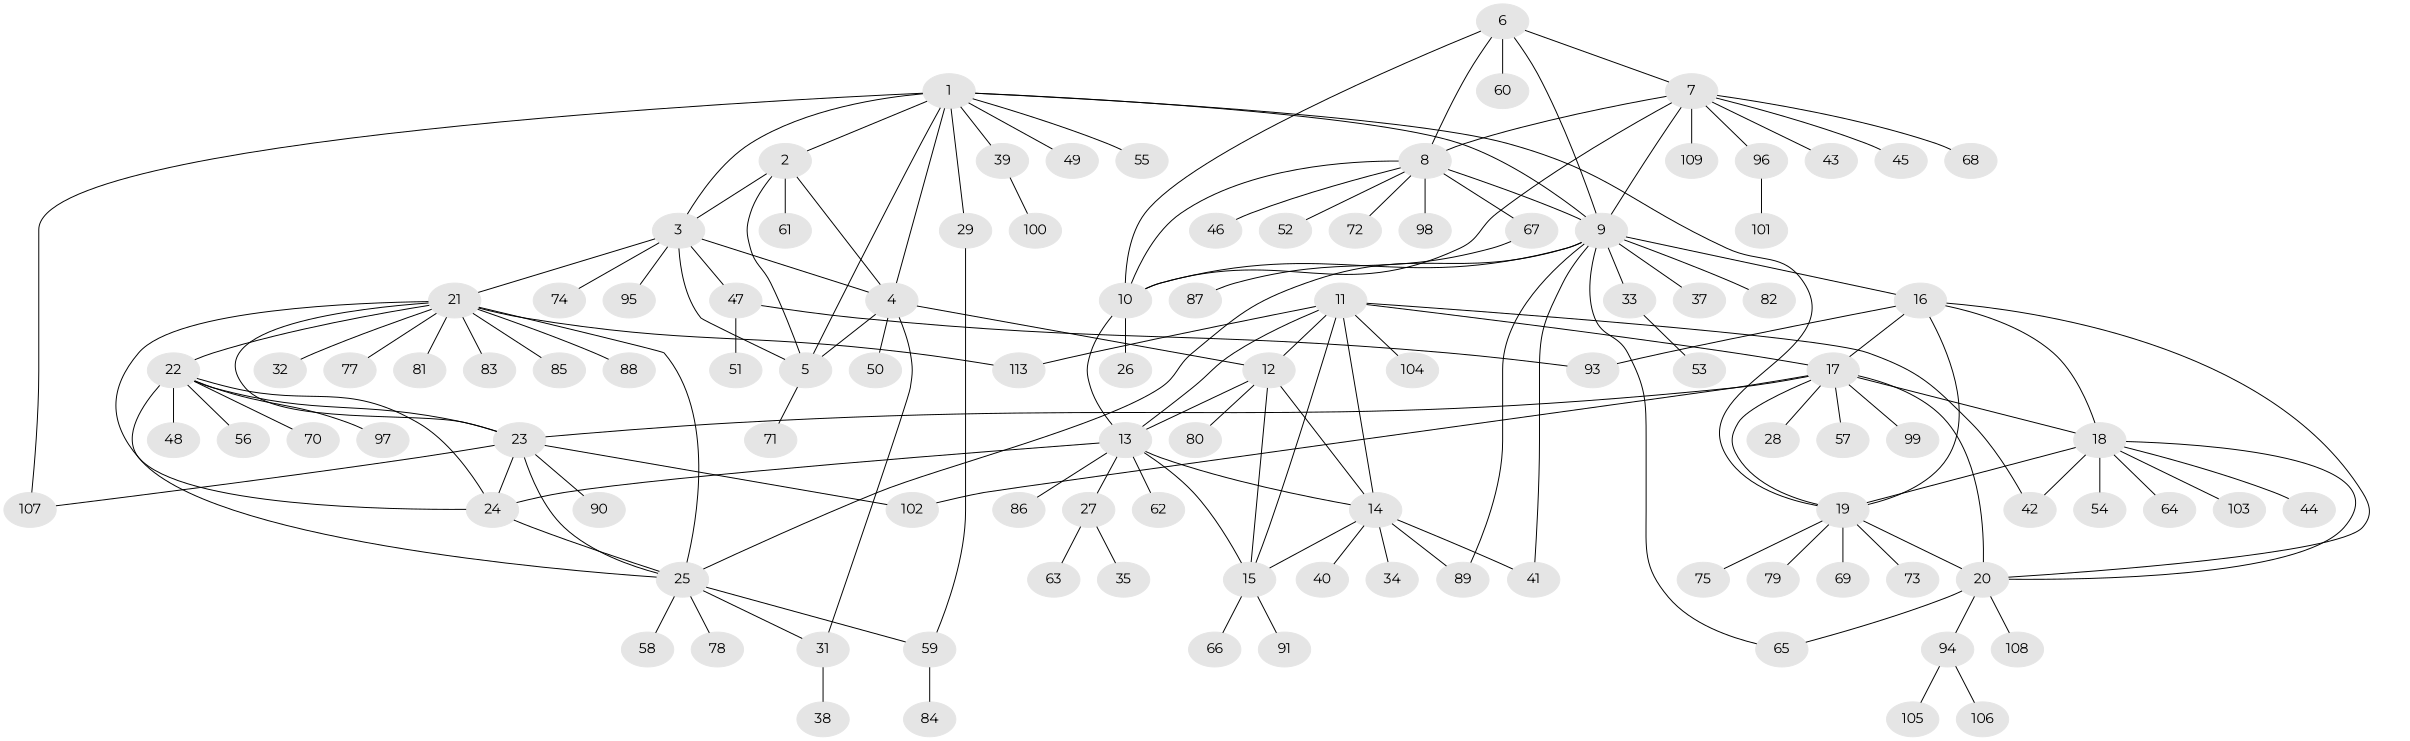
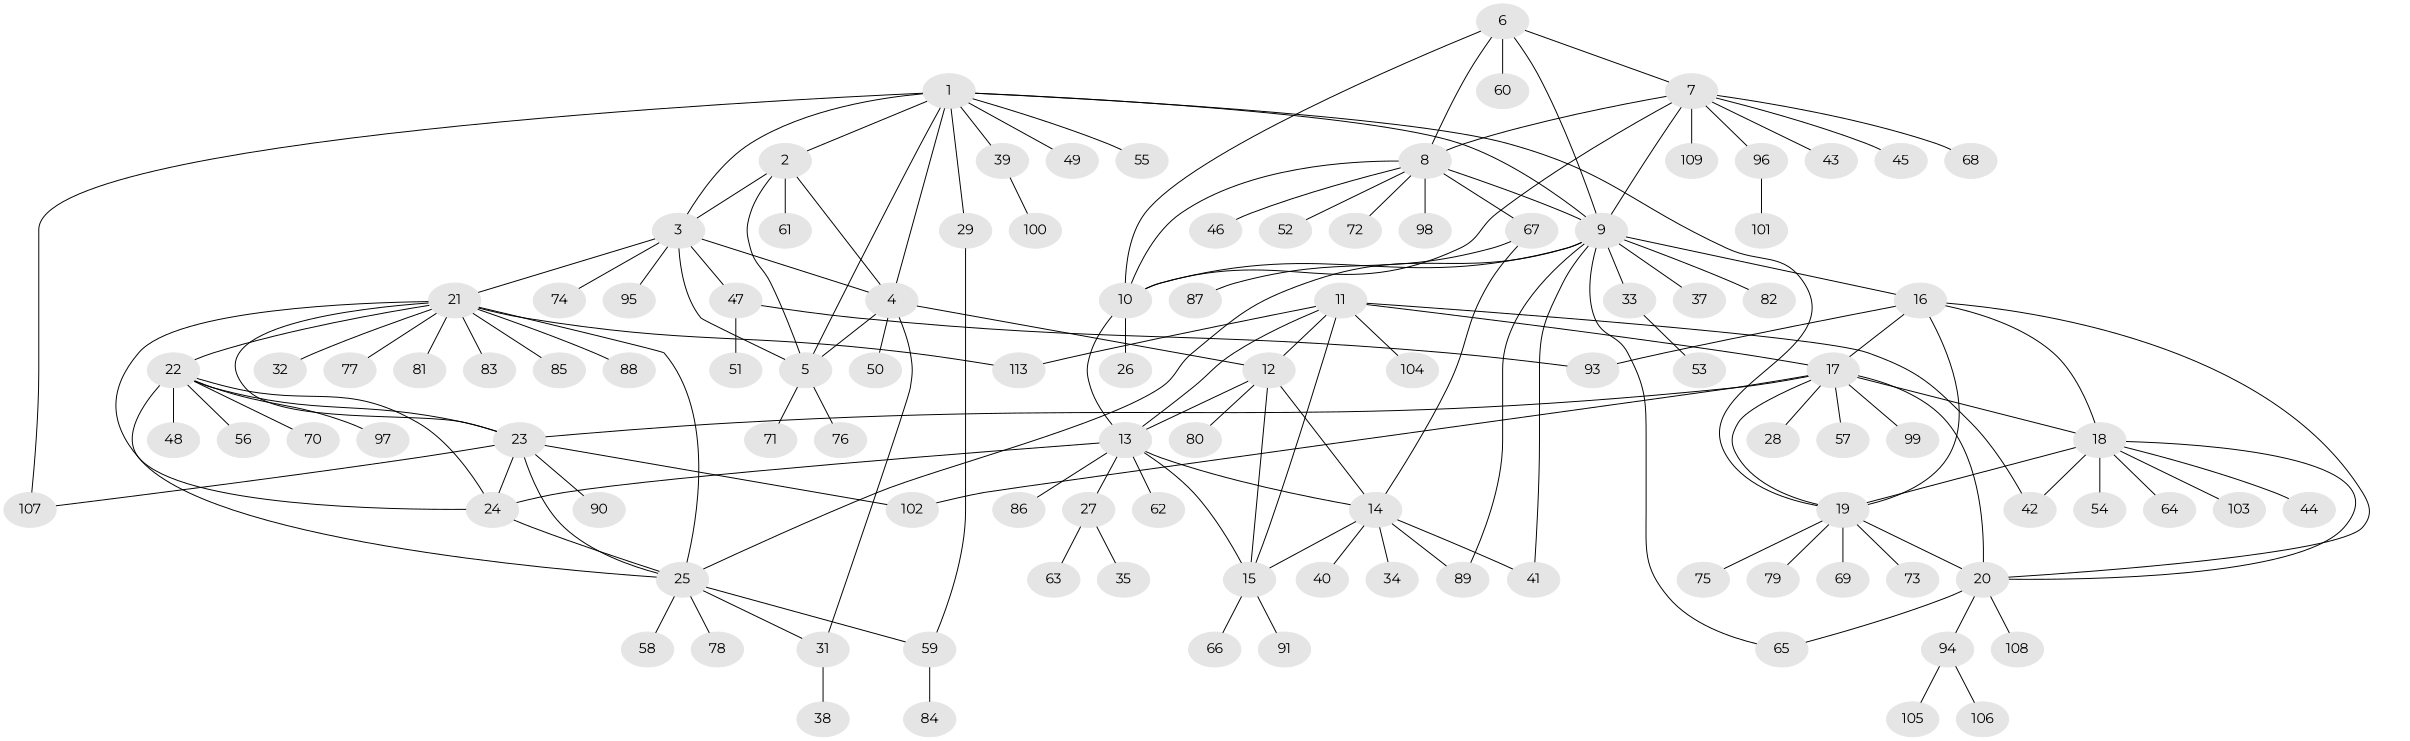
edge "11" -- "14": now "67" -- "14"
node "76": added
